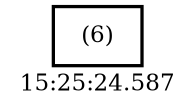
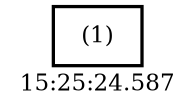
node "(6)": label "(6)" -> "(1)"
